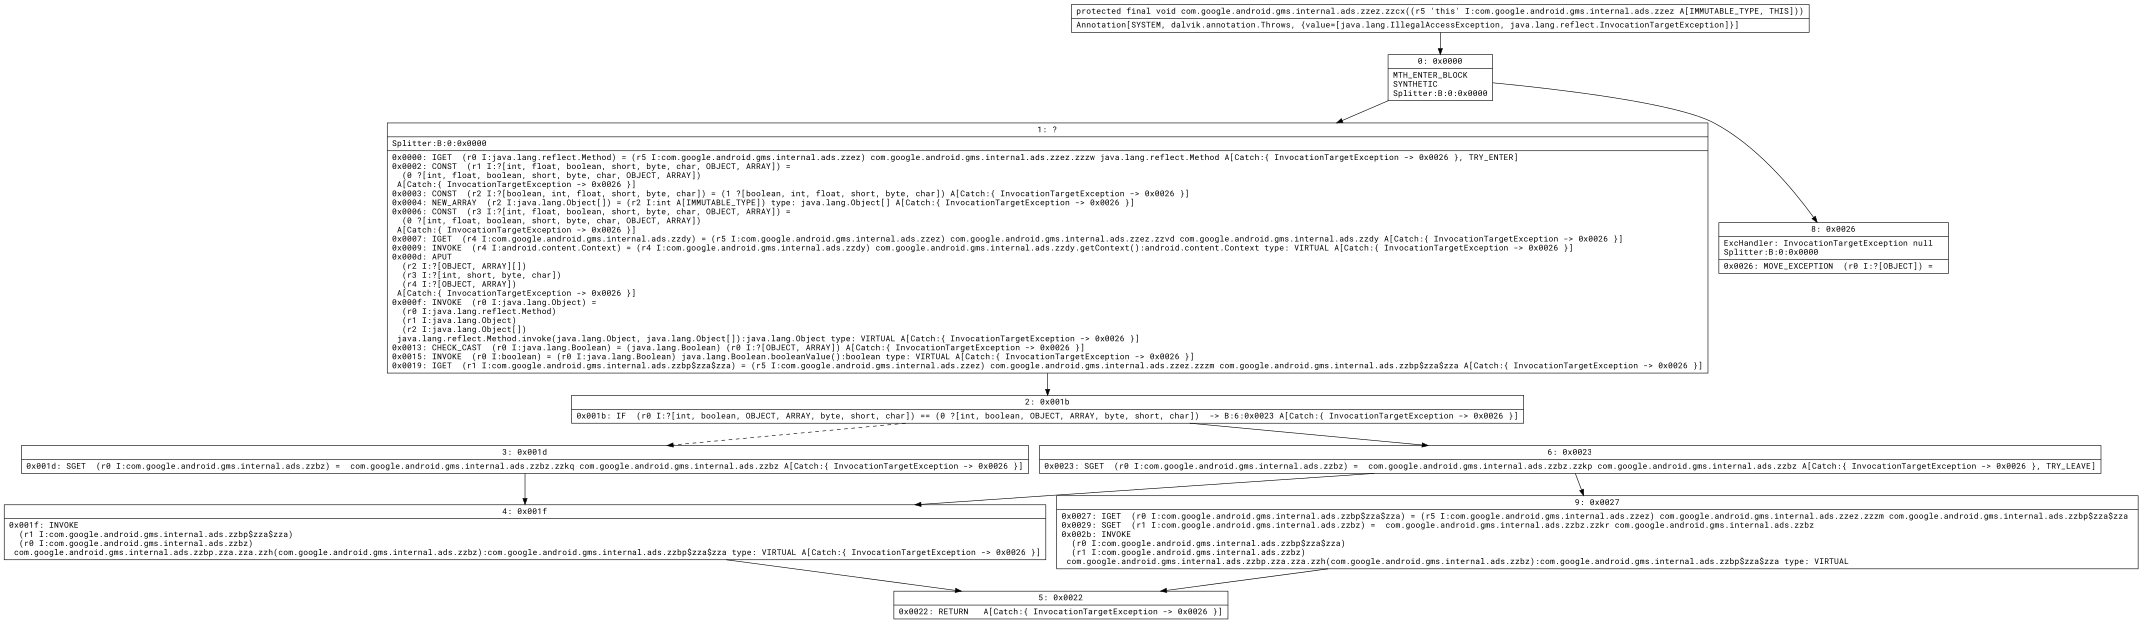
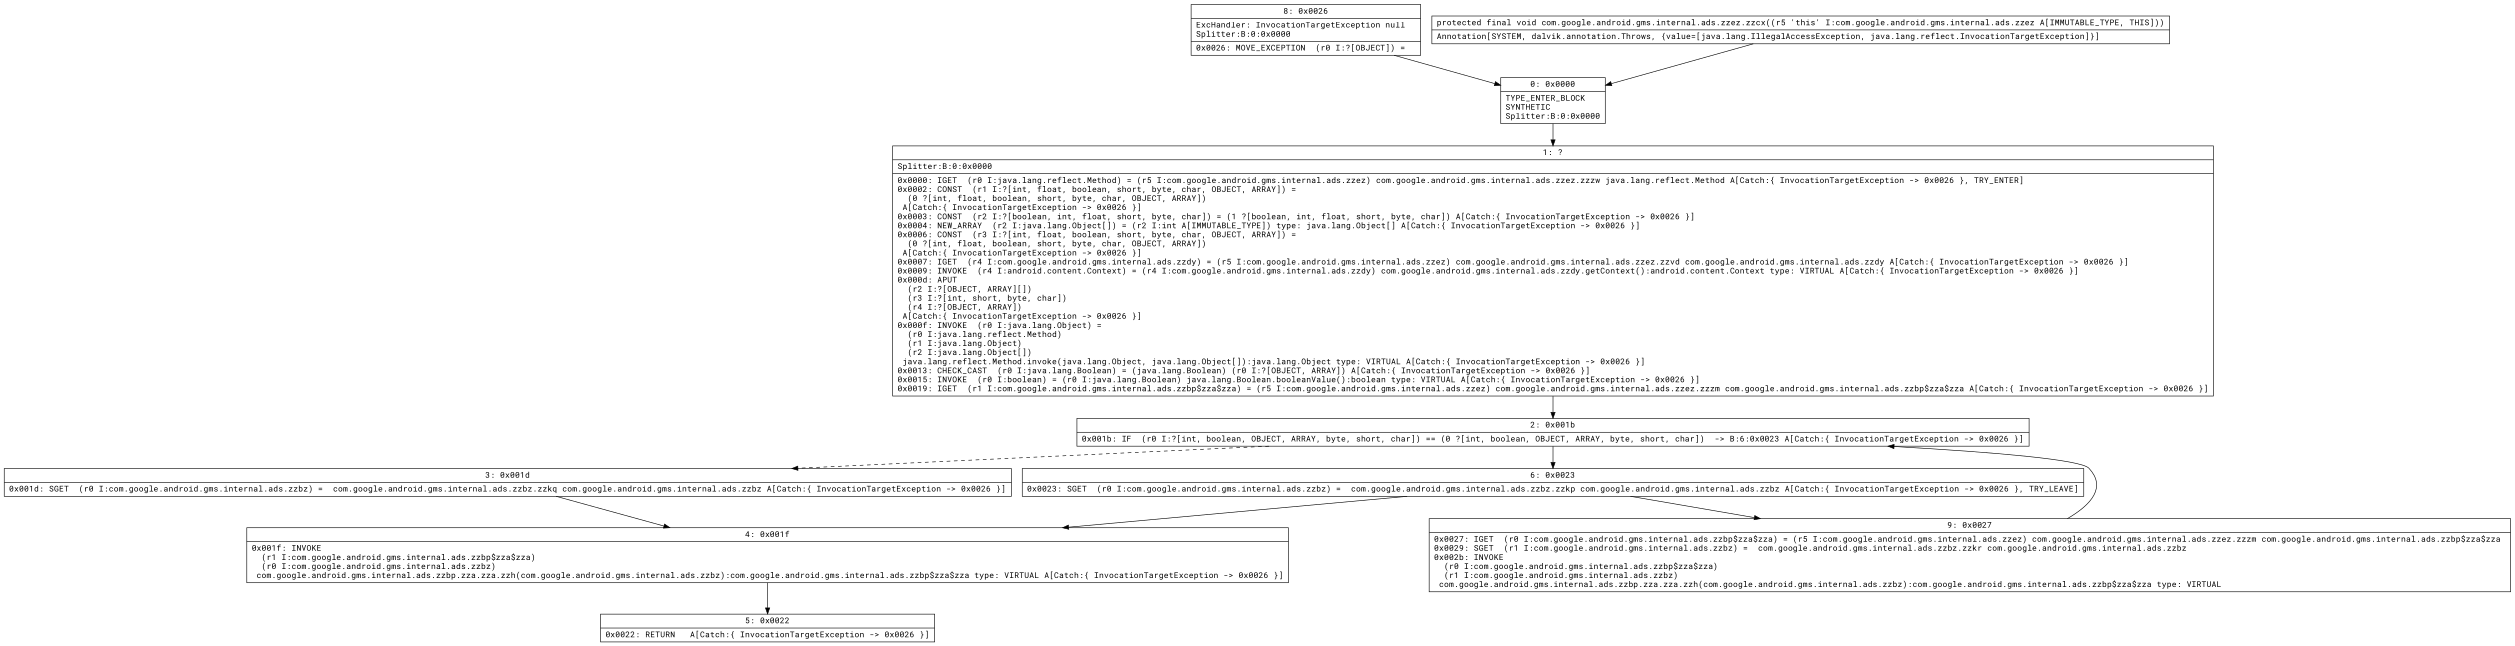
node "0: 0x0000": text "MTH_ENTER_BLOCK" -> "TYPE_ENTER_BLOCK"
edge "0: 0x0000" -> "8: 0x0026": reversed
edge "9: 0x0027" -> "5: 0x0022": now "9: 0x0027" -> "2: 0x001b"
